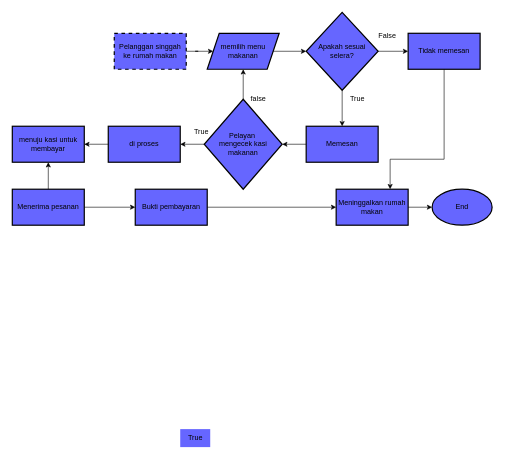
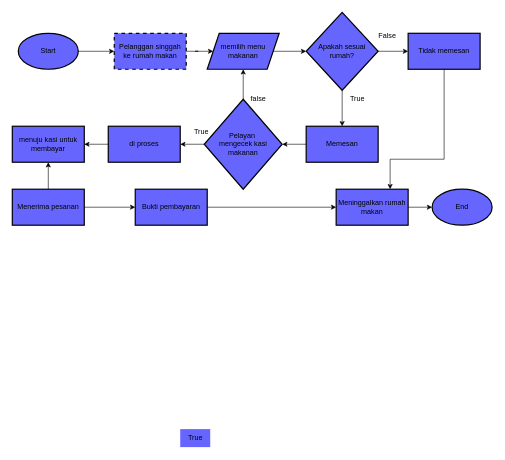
node "Start": added
edge "Start" -> "Pelanggan singgah ke rumah makan": added
node "Apakah sesuai selera?": label "Apakah sesuai selera?" -> "Apakah sesuai rumah?"
